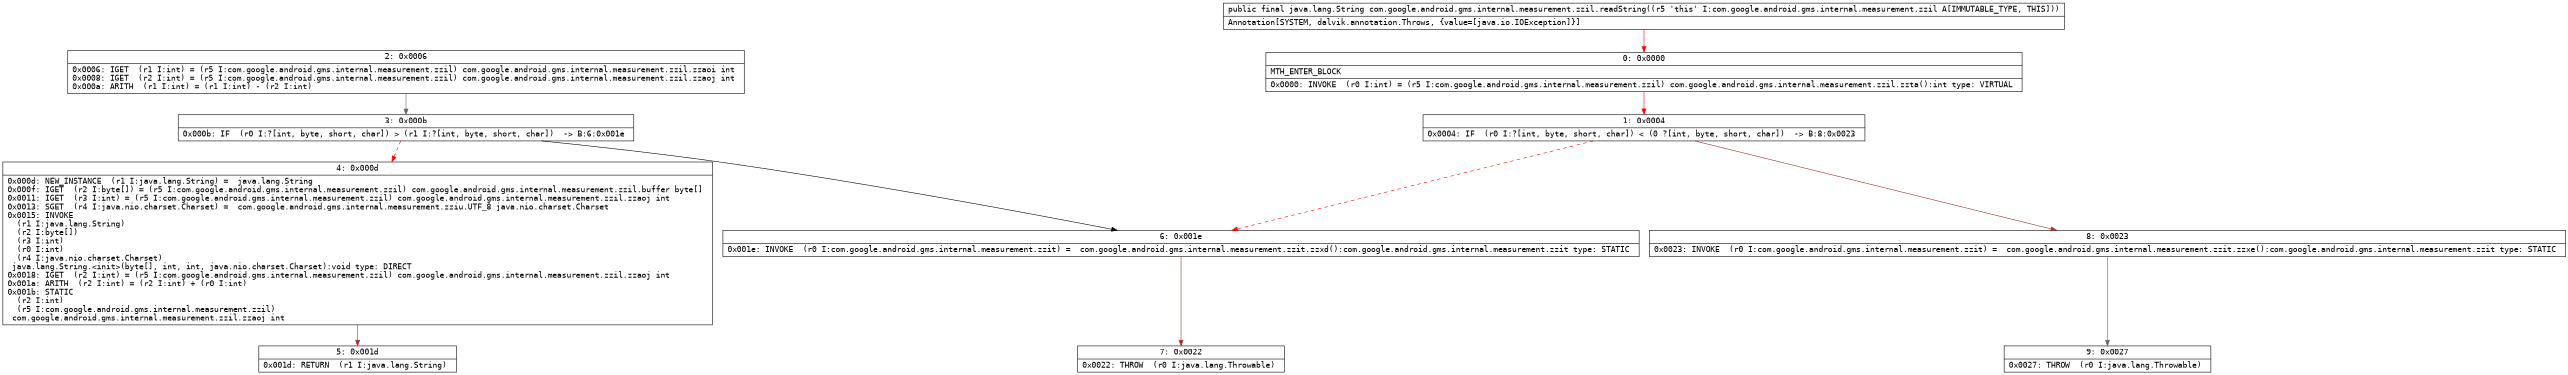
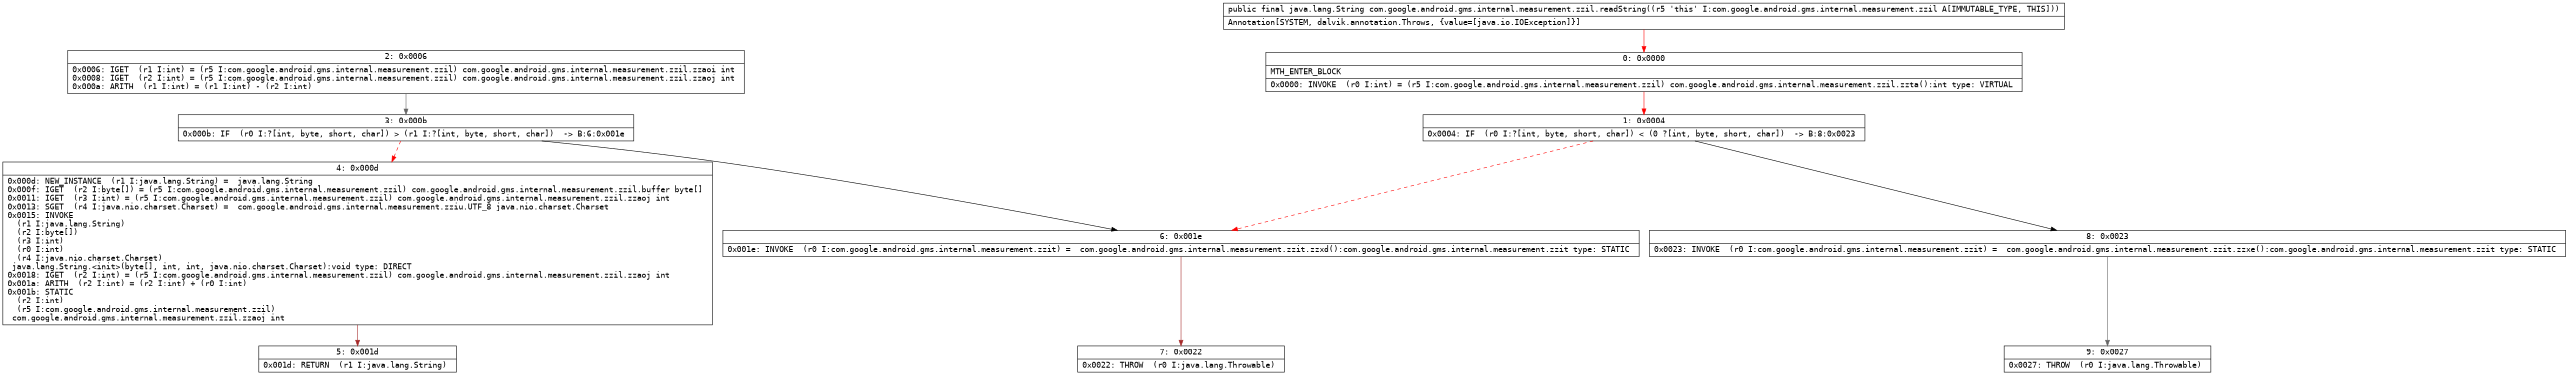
edge "1: 0x0004" -> "8: 0x0023": color brown -> black
